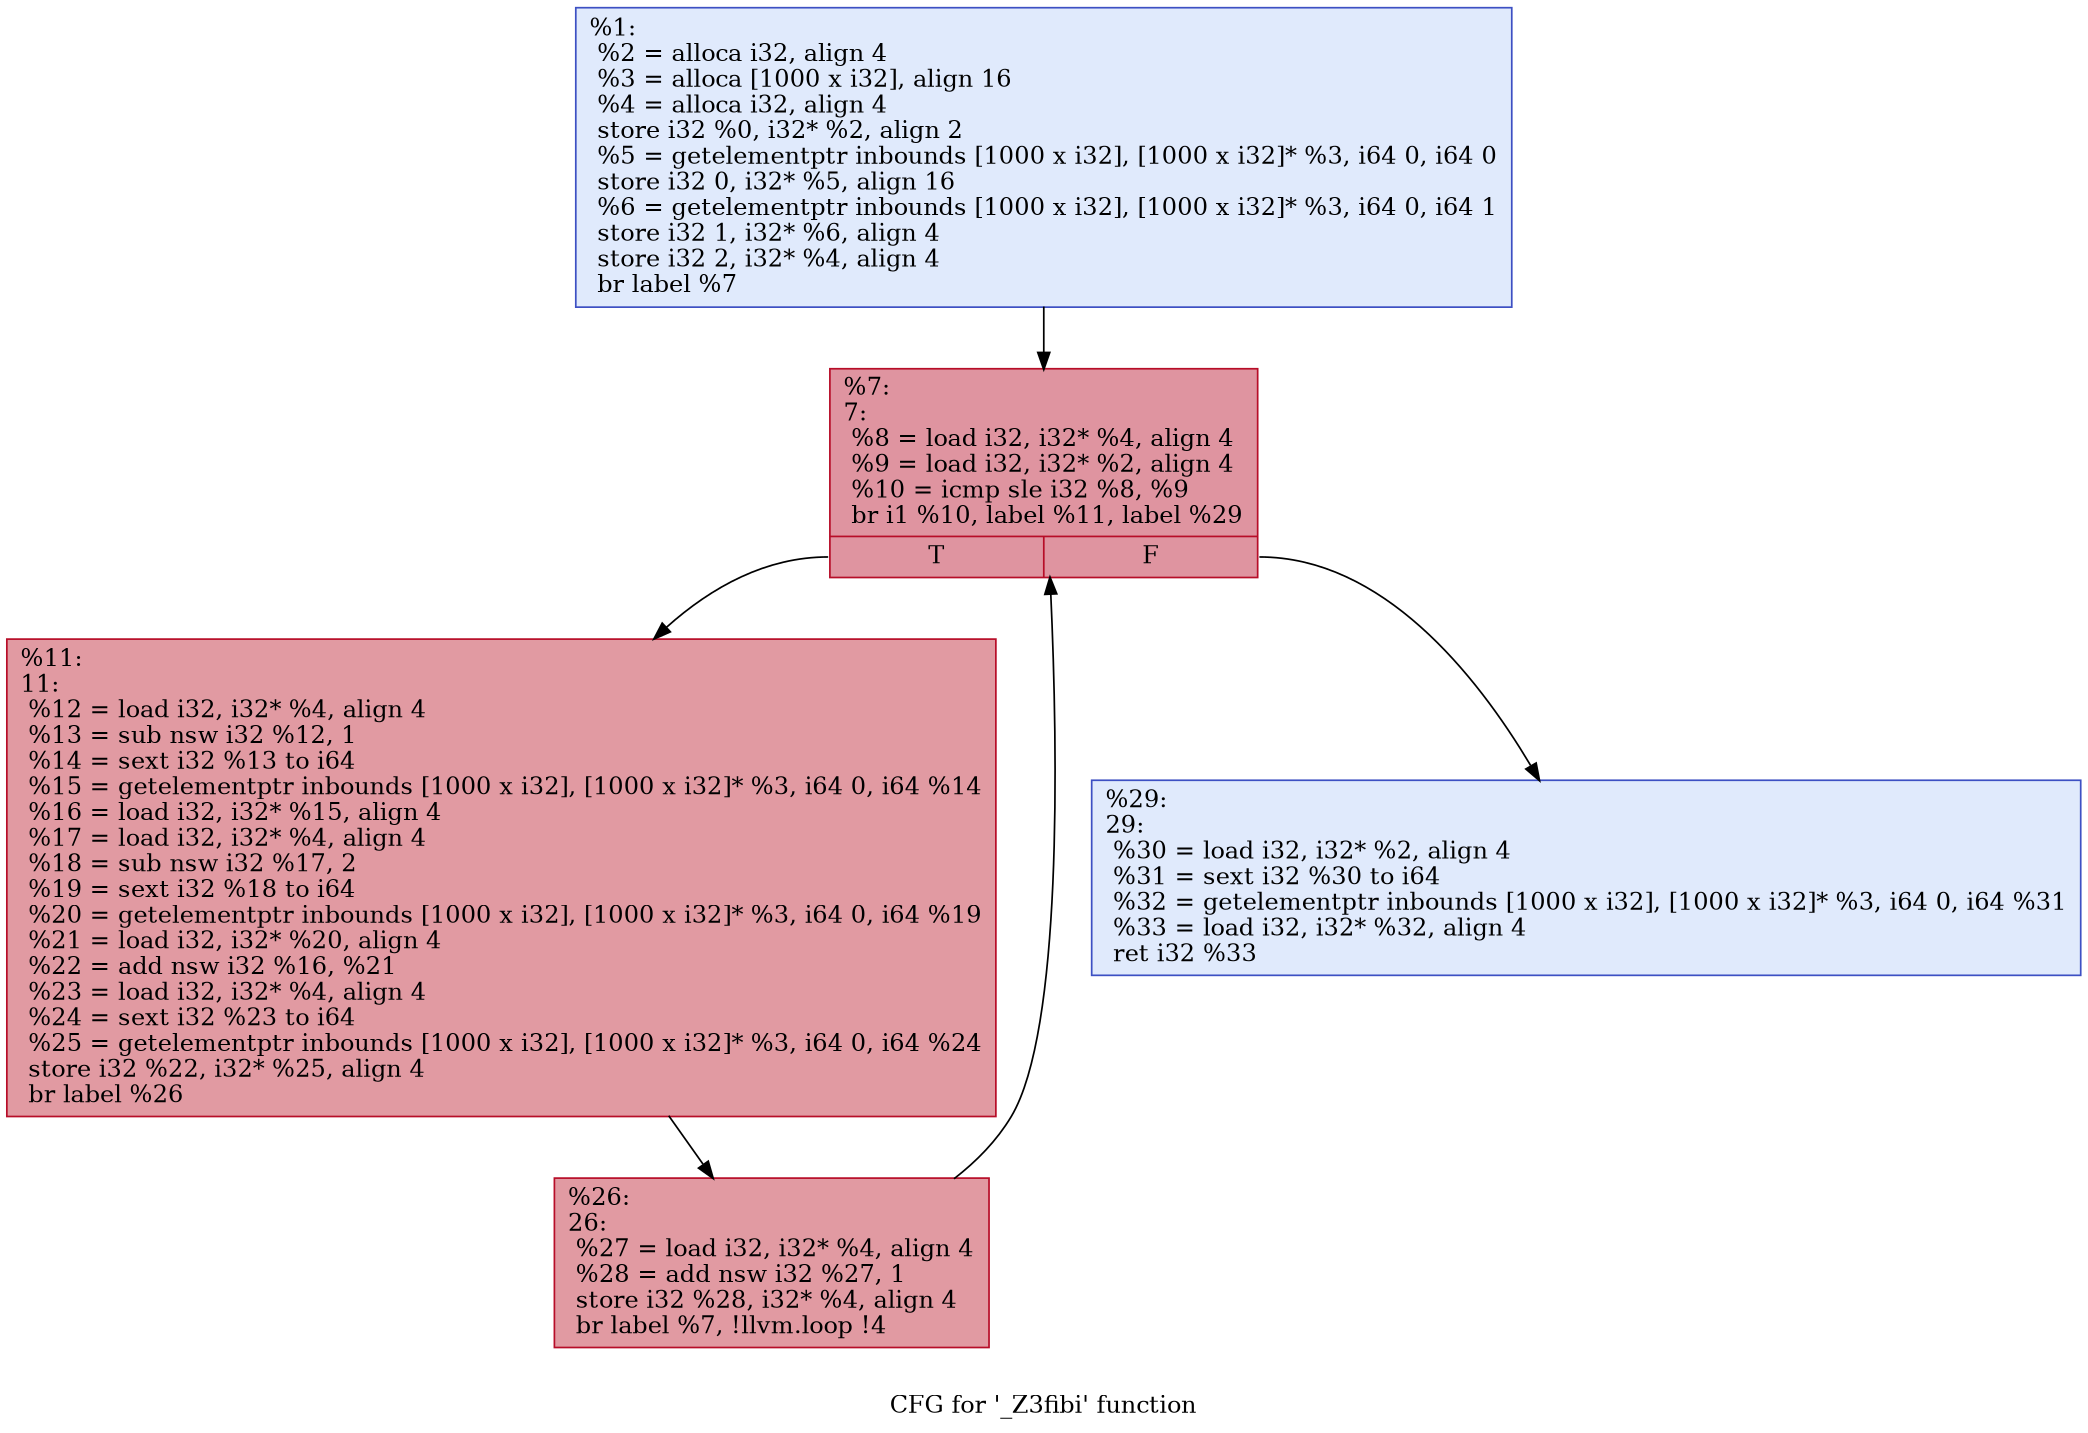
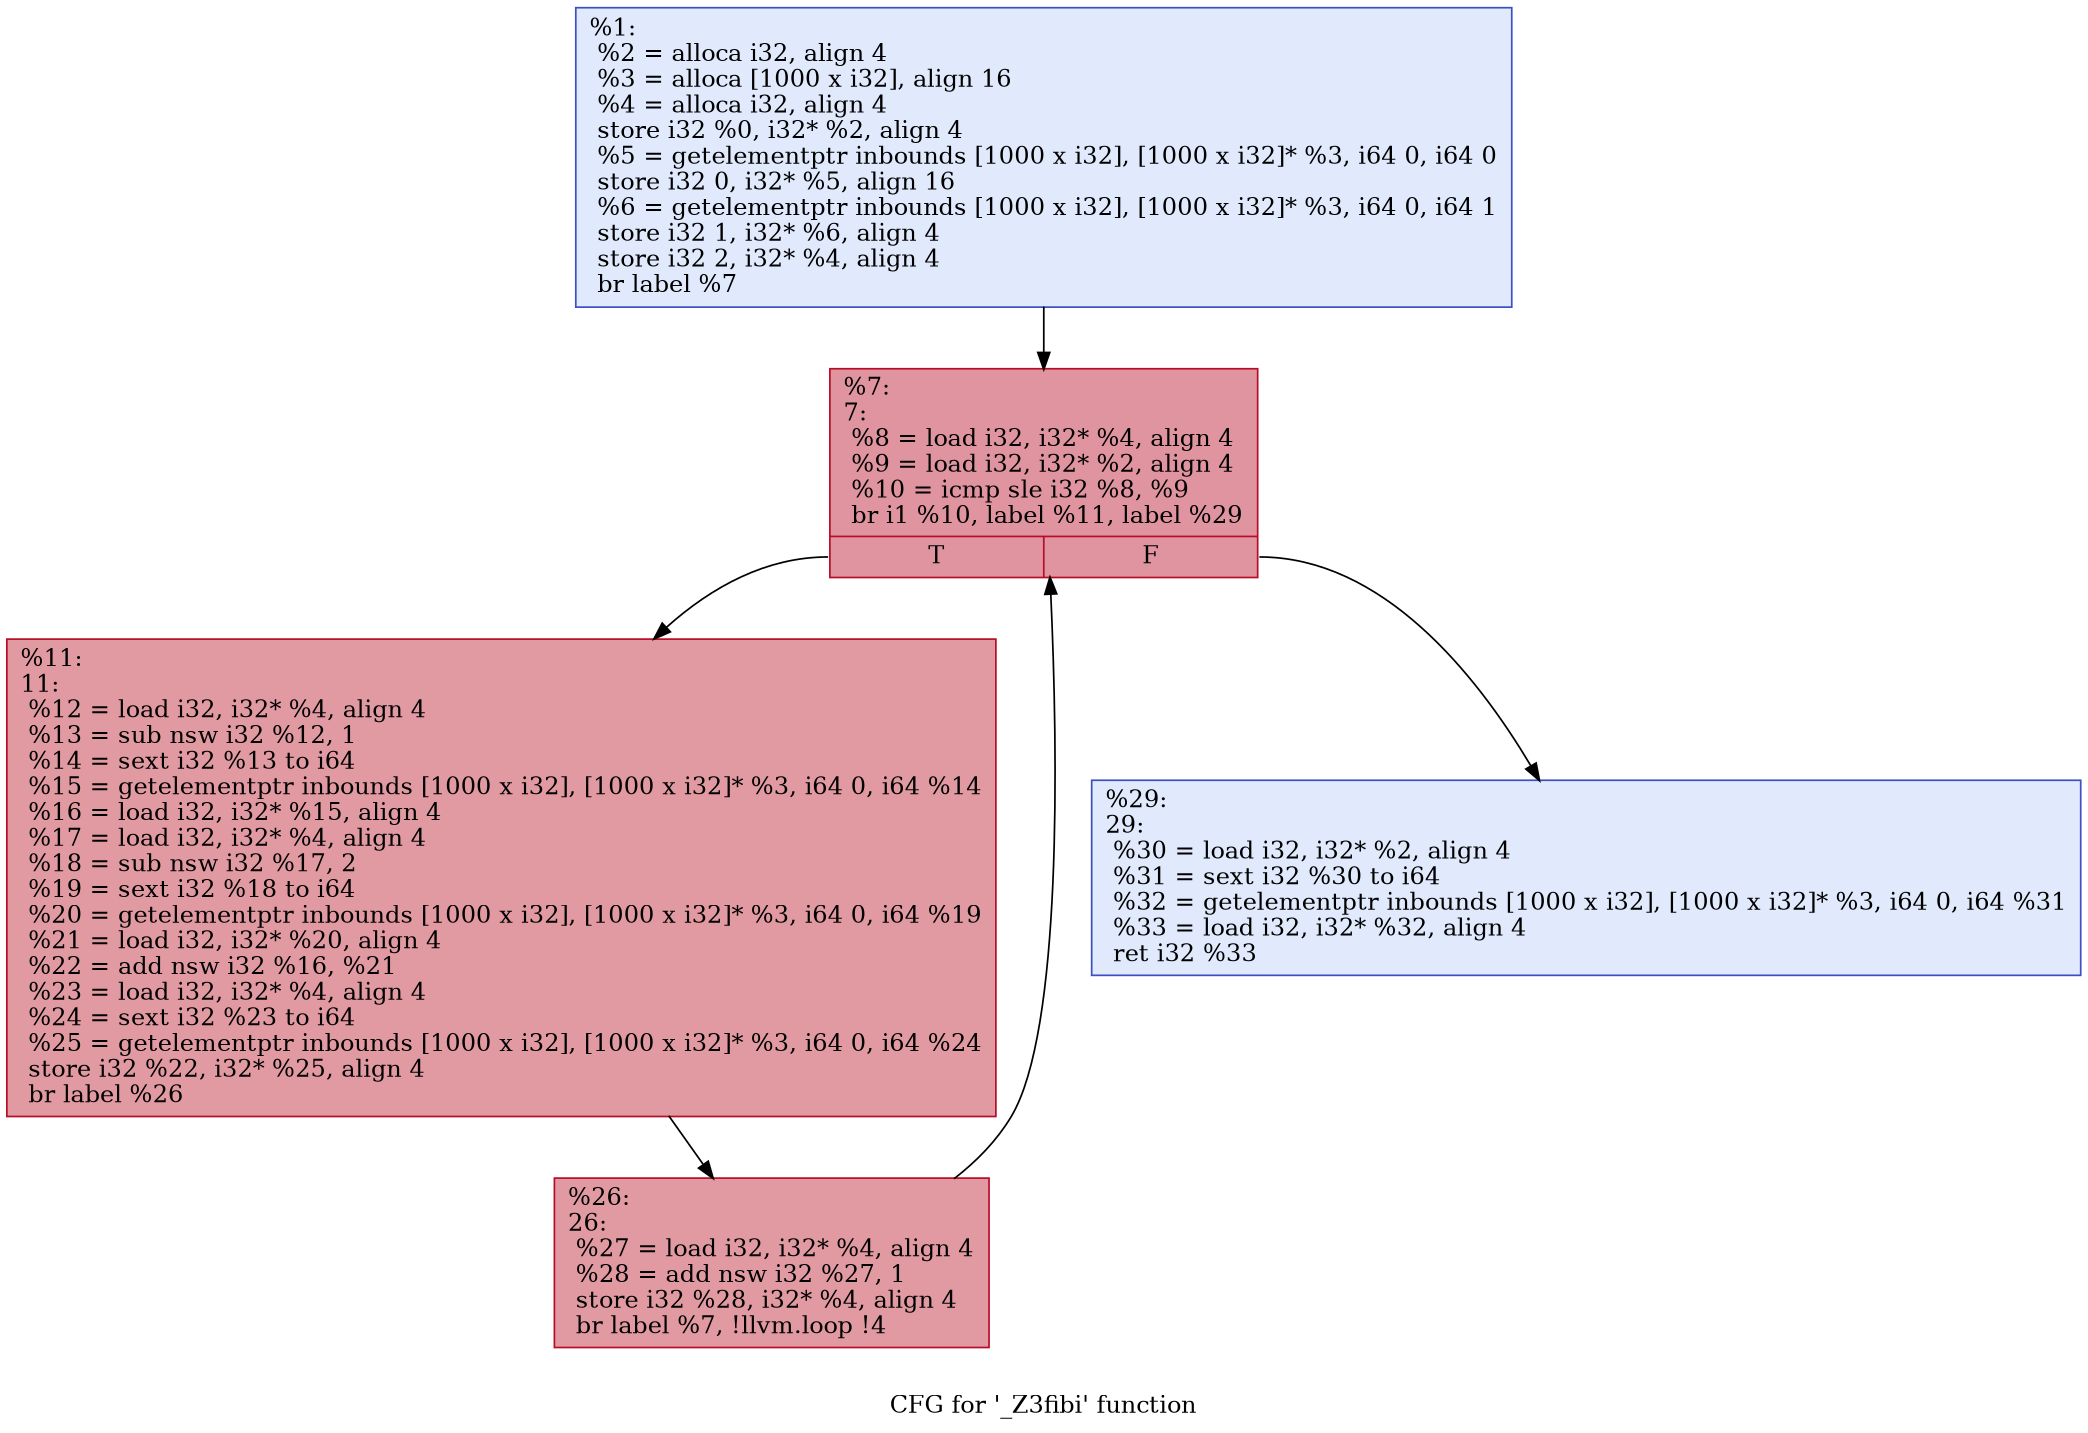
node "%1:": text "store i32 %0, i32* %2, align 2" -> "store i32 %0, i32* %2, align 4"
